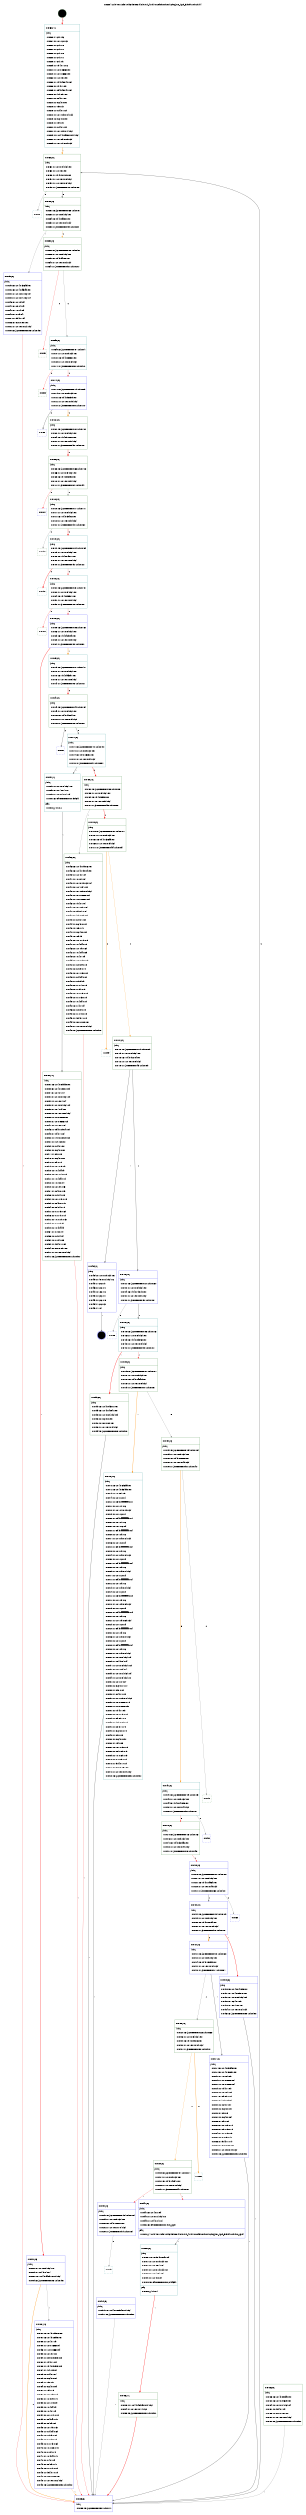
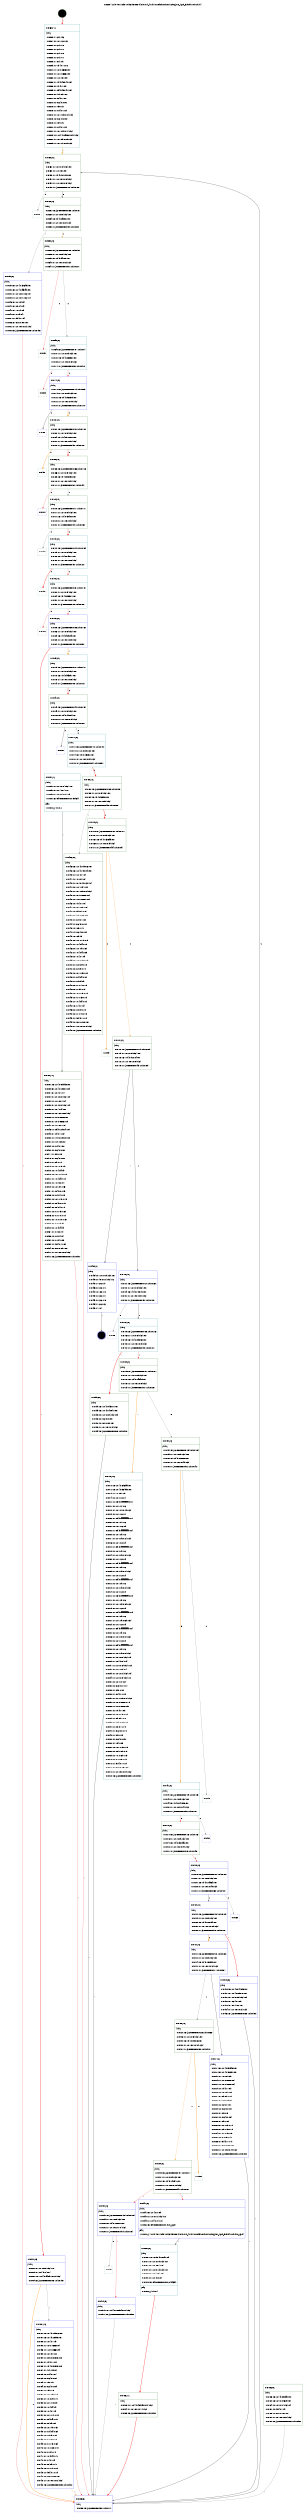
node "0x401bb8": added
edge "0x401714 [28]" -> "0x401ab7 [16]": removed, label "1"
edge "0x4018b8 [28]" -> "0x401b6d [15]": added, label "1"
